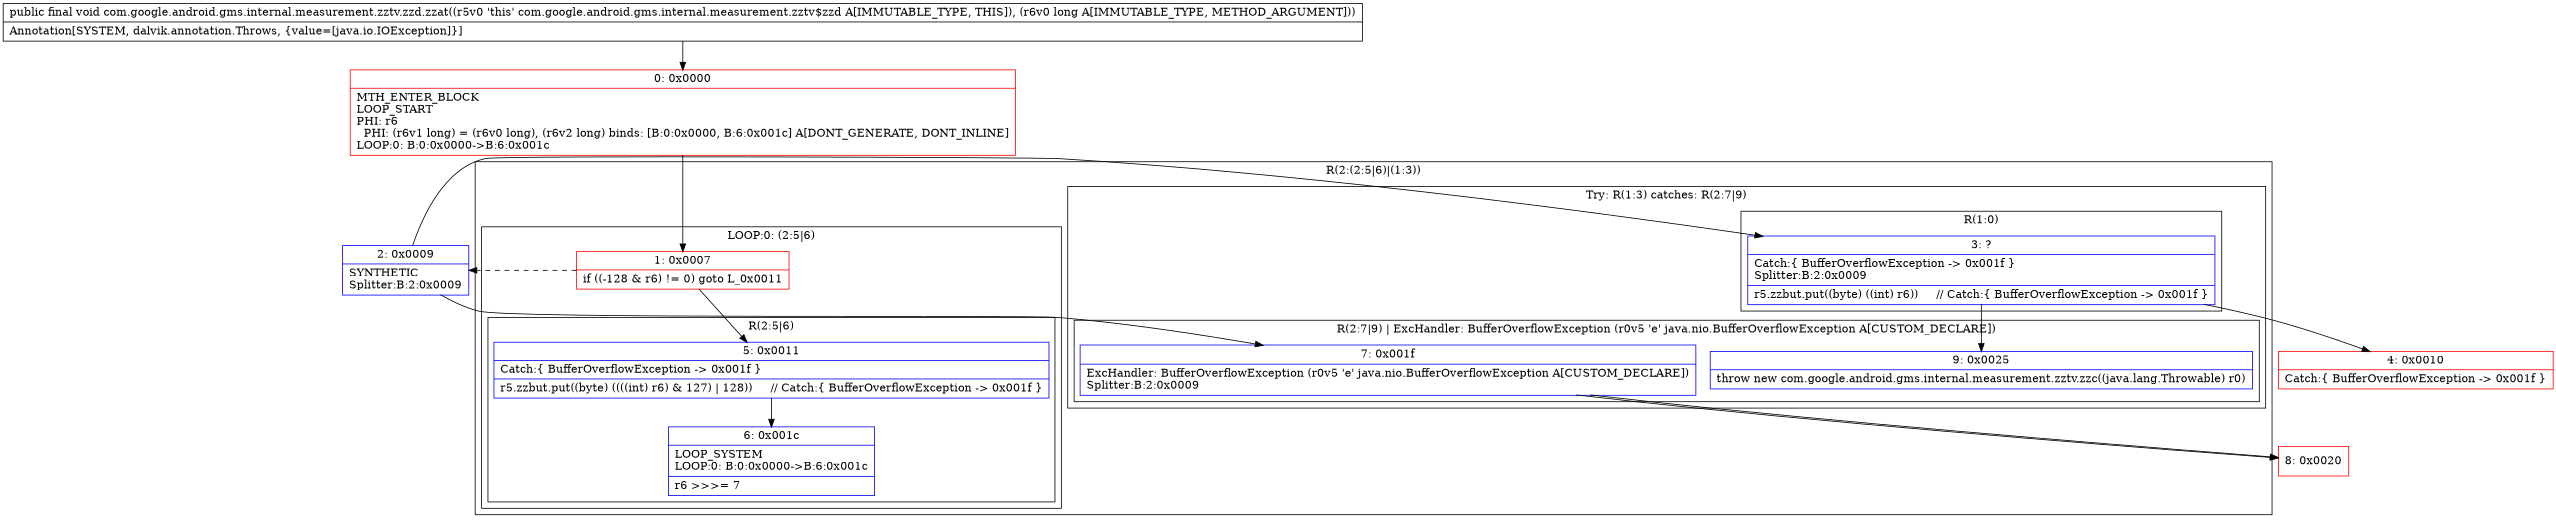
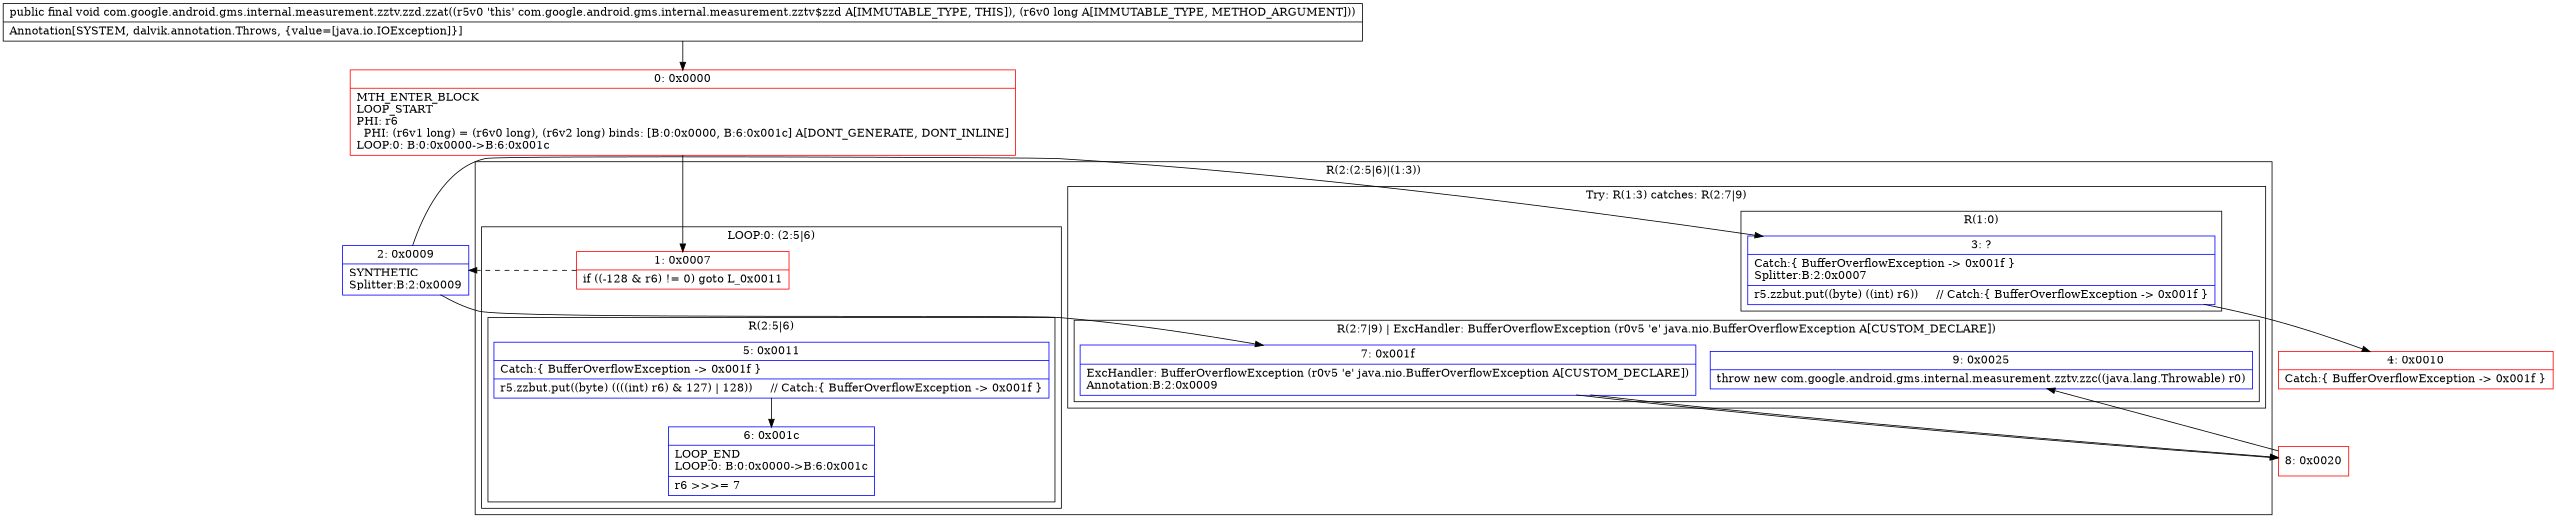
node "3: ?": text "Splitter:B:2:0x0009" -> "Splitter:B:2:0x0007"
edge "1: 0x0007" -> "5: 0x0011": removed
edge "3: ?" -> "9: 0x0025": now "8: 0x0020" -> "9: 0x0025"
node "7: 0x001f": text "Splitter:B:2:0x0009" -> "Annotation:B:2:0x0009"
node "6: 0x001c": text "LOOP_SYSTEM" -> "LOOP_END"
